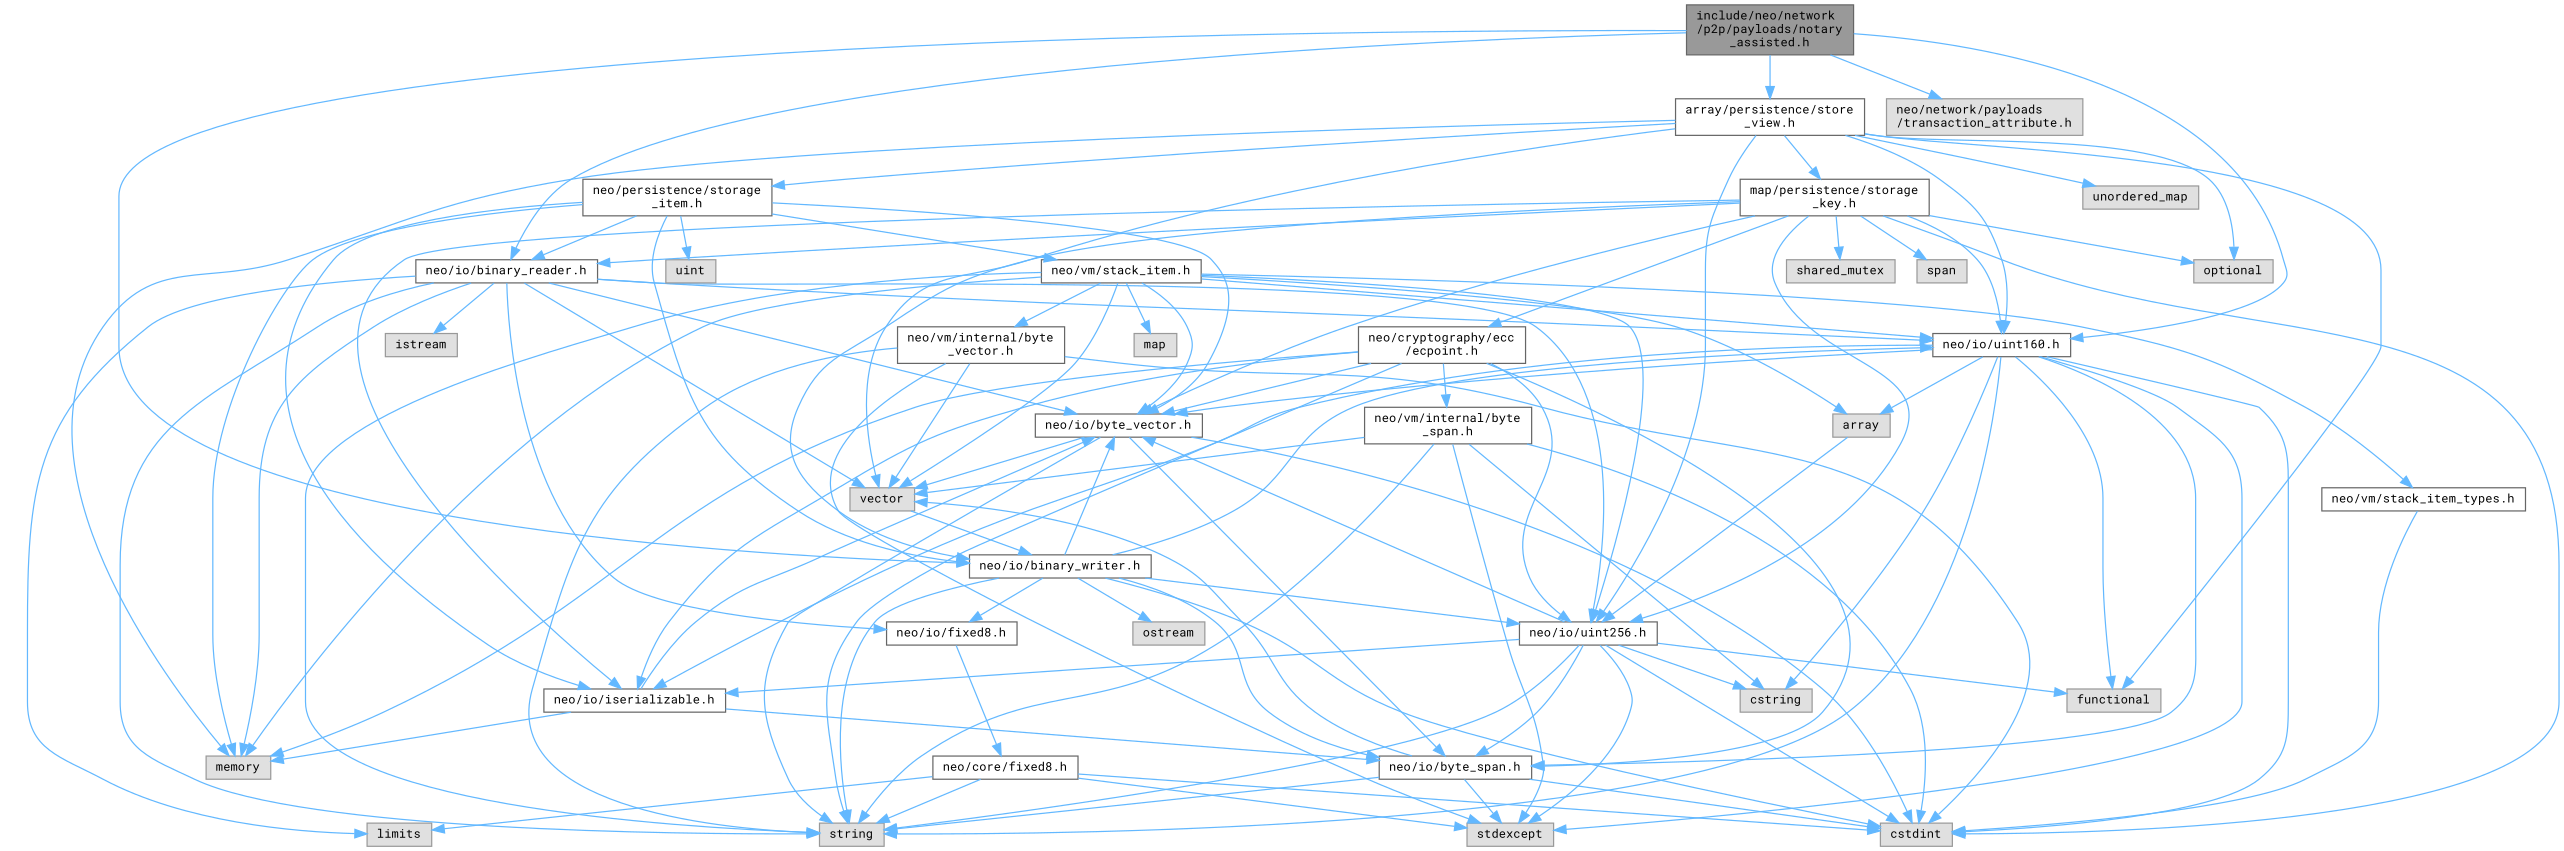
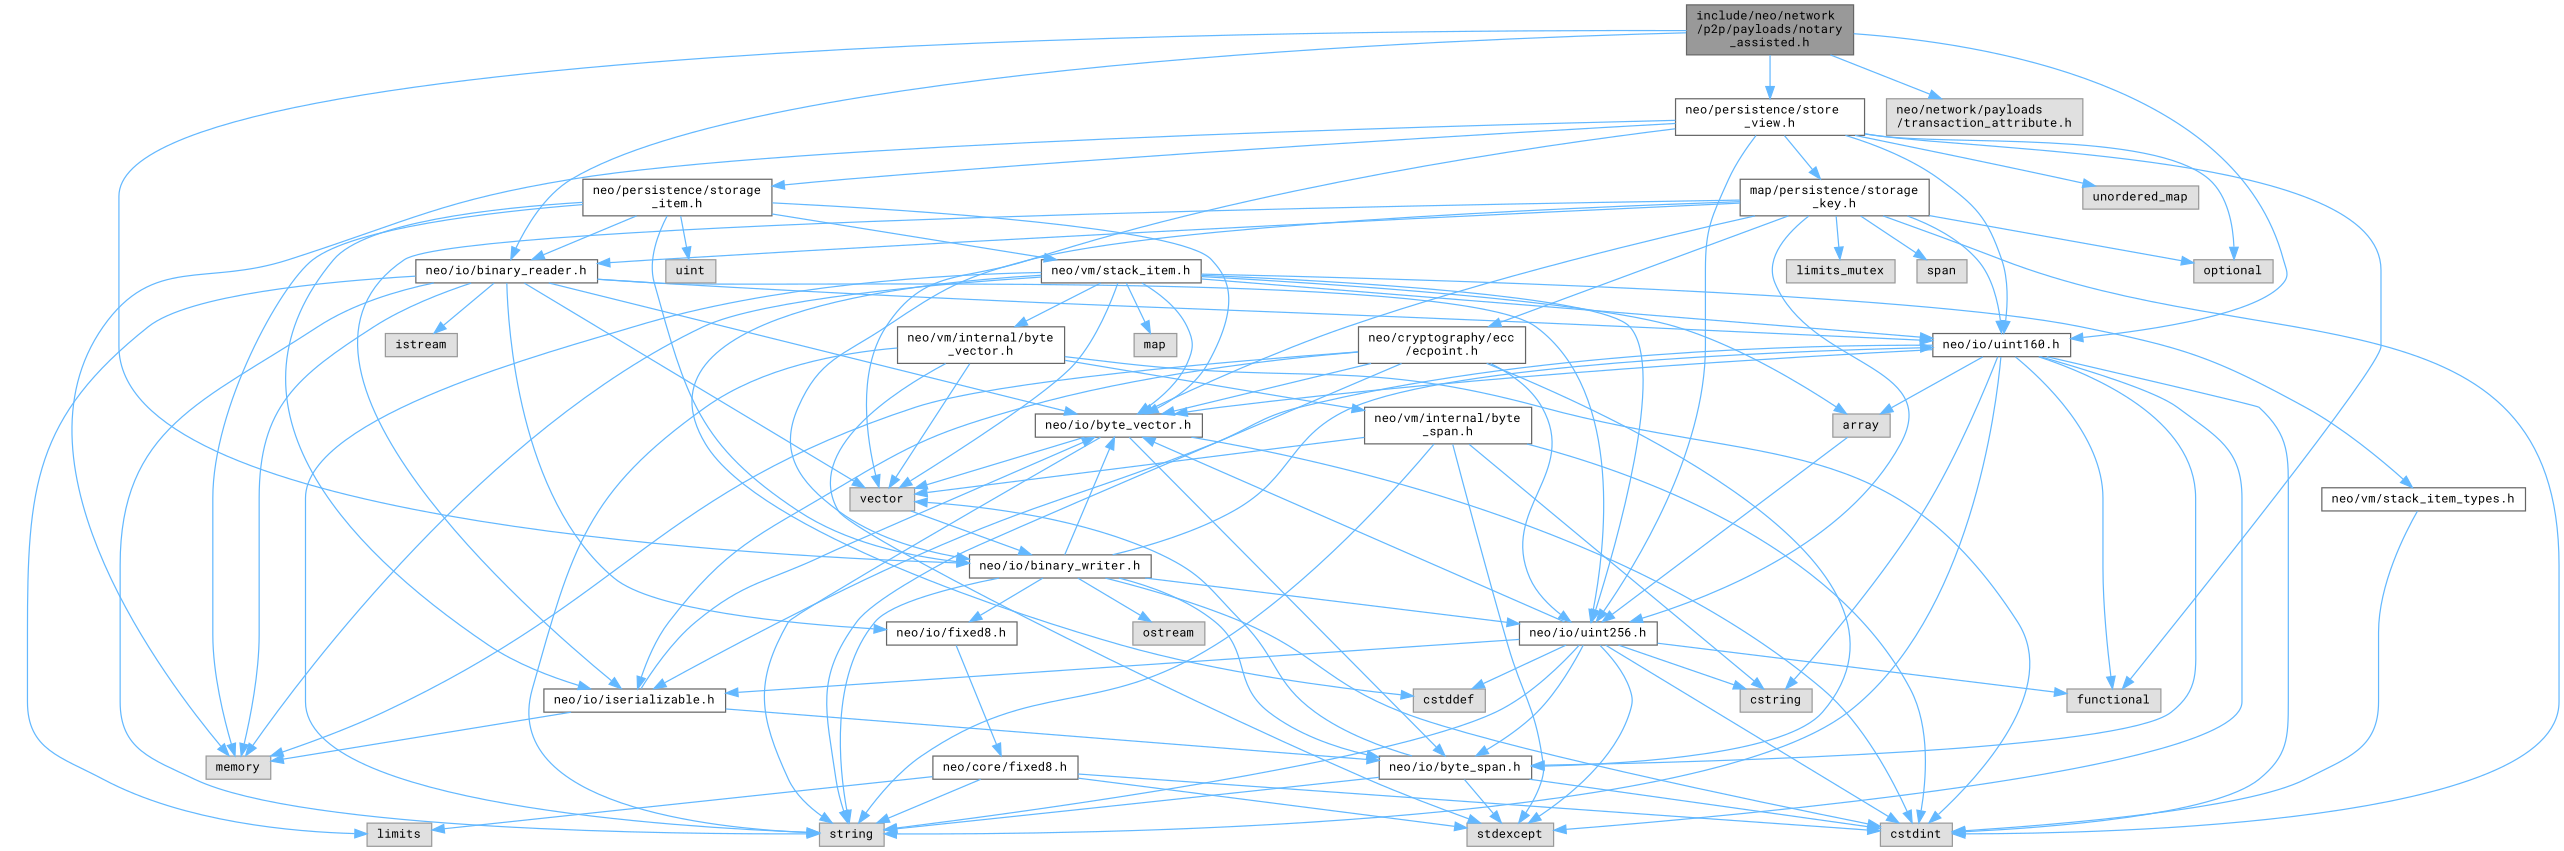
node "array/persistence/store _view.h": label "array/persistence/store _view.h" -> "neo/persistence/store _view.h"
node "shared_mutex": label "shared_mutex" -> "limits_mutex"
edge "neo/cryptography/ecc /ecpoint.h" -> "neo/vm/internal/byte _span.h": now "neo/vm/internal/byte _vector.h" -> "neo/vm/internal/byte _span.h"
node "cstddef": added
